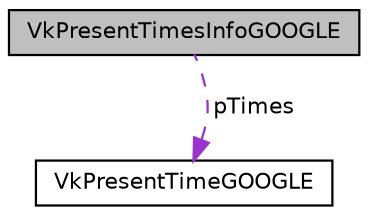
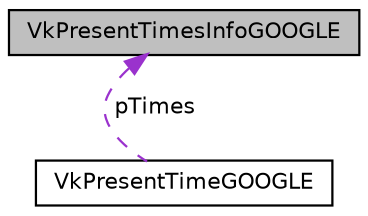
edge "VkPresentTimesInfoGOOGLE" -> "VkPresentTimeGOOGLE": reversed
